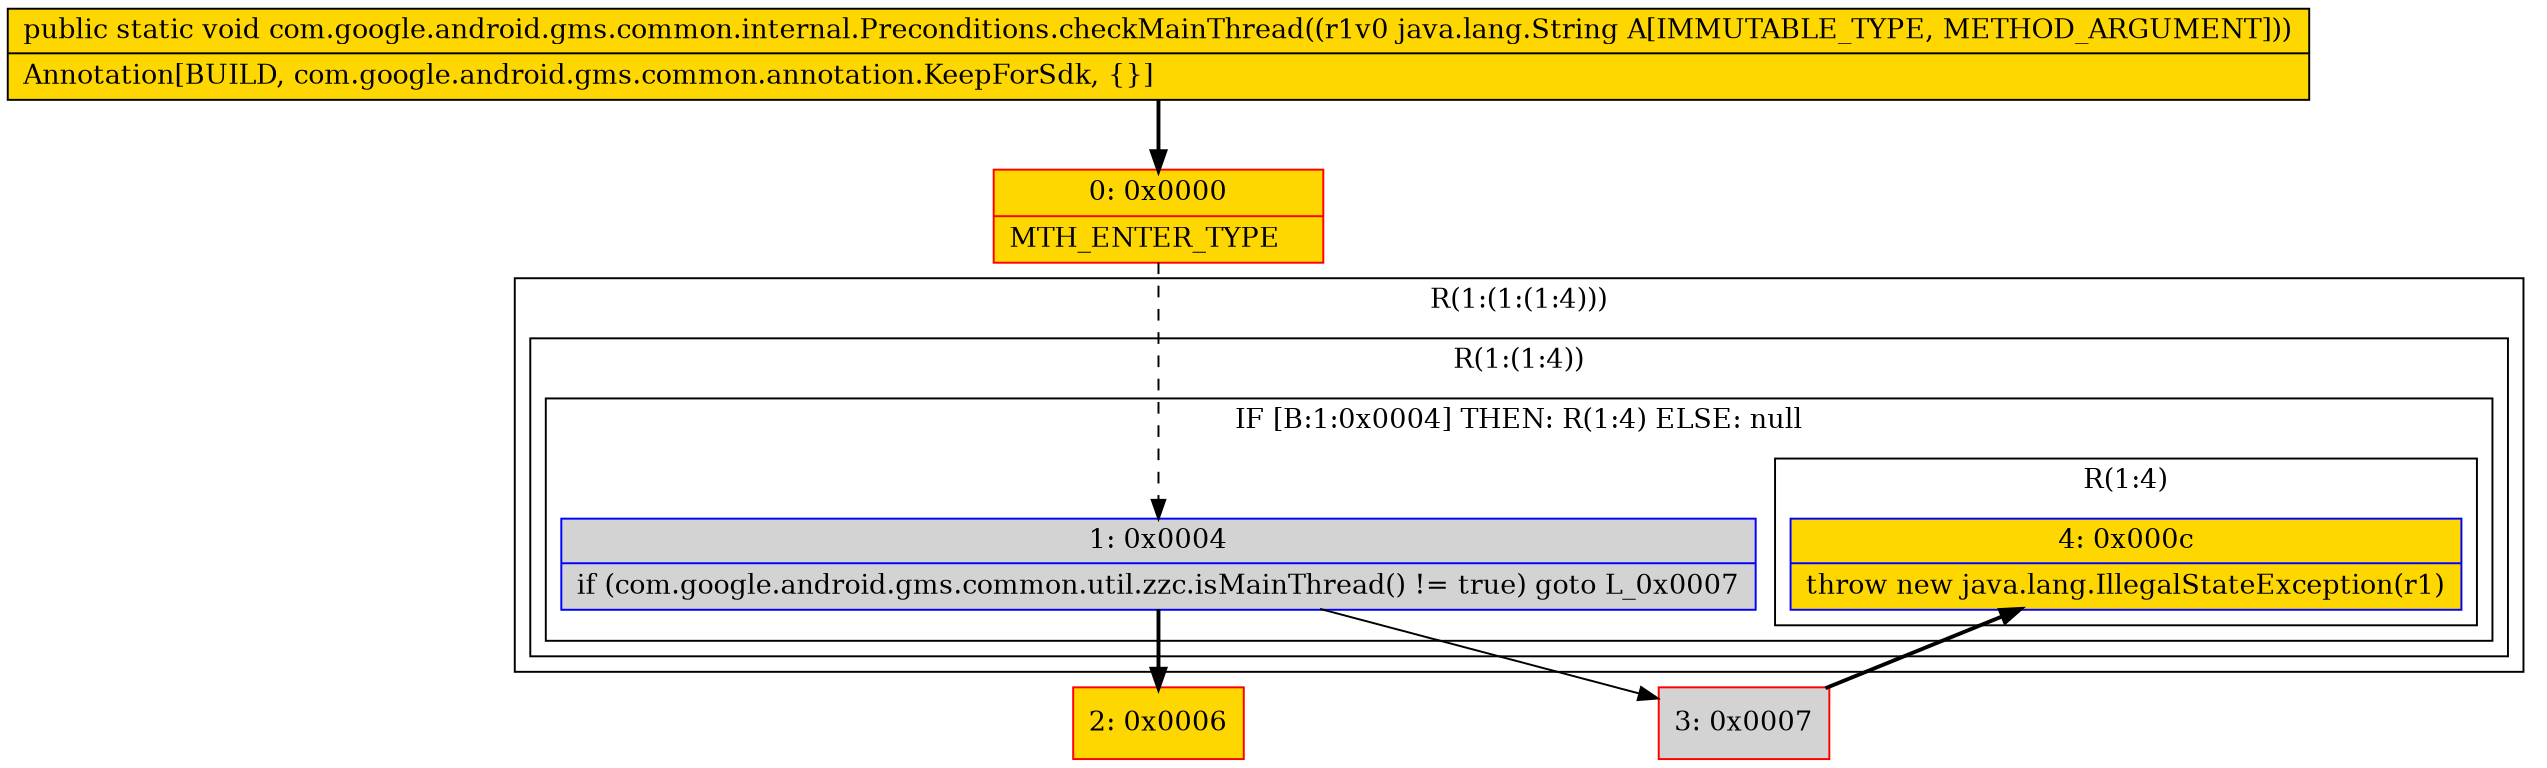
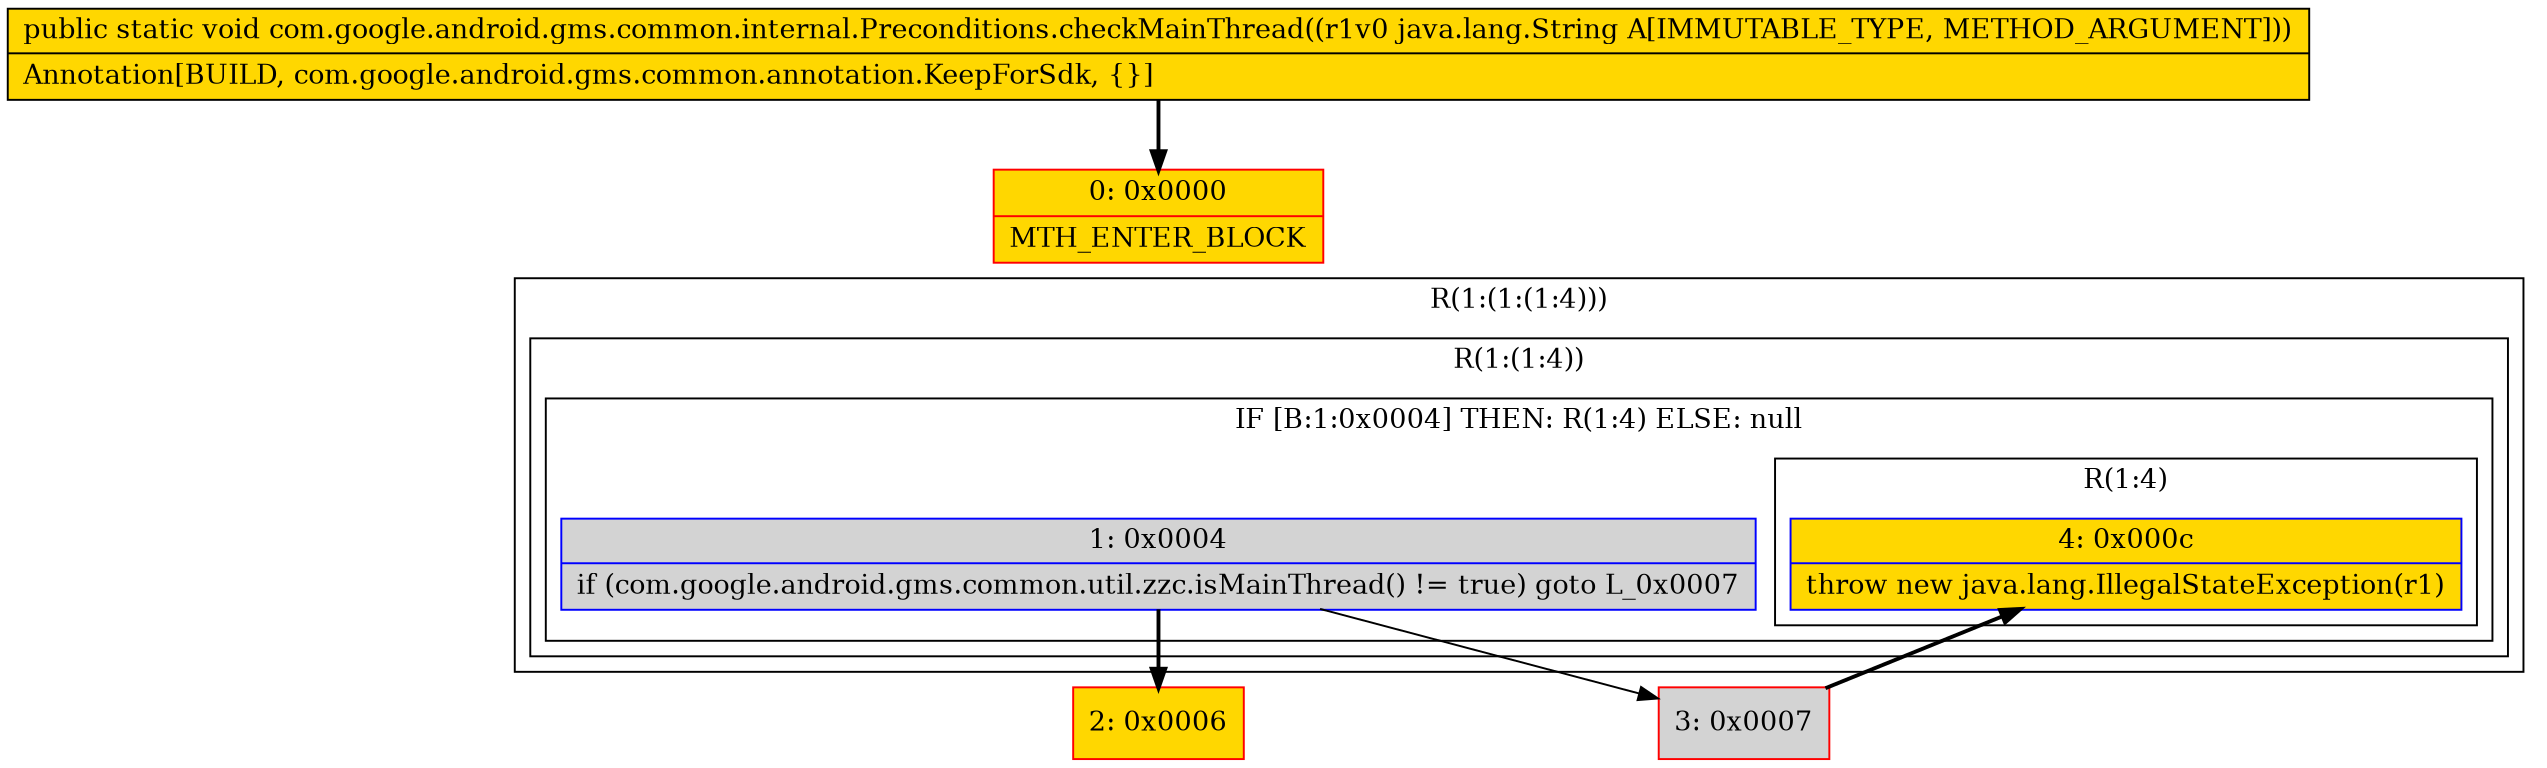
node "0: 0x0000": text "MTH_ENTER_TYPE" -> "MTH_ENTER_BLOCK"
edge "0: 0x0000" -> "1: 0x0004": removed
